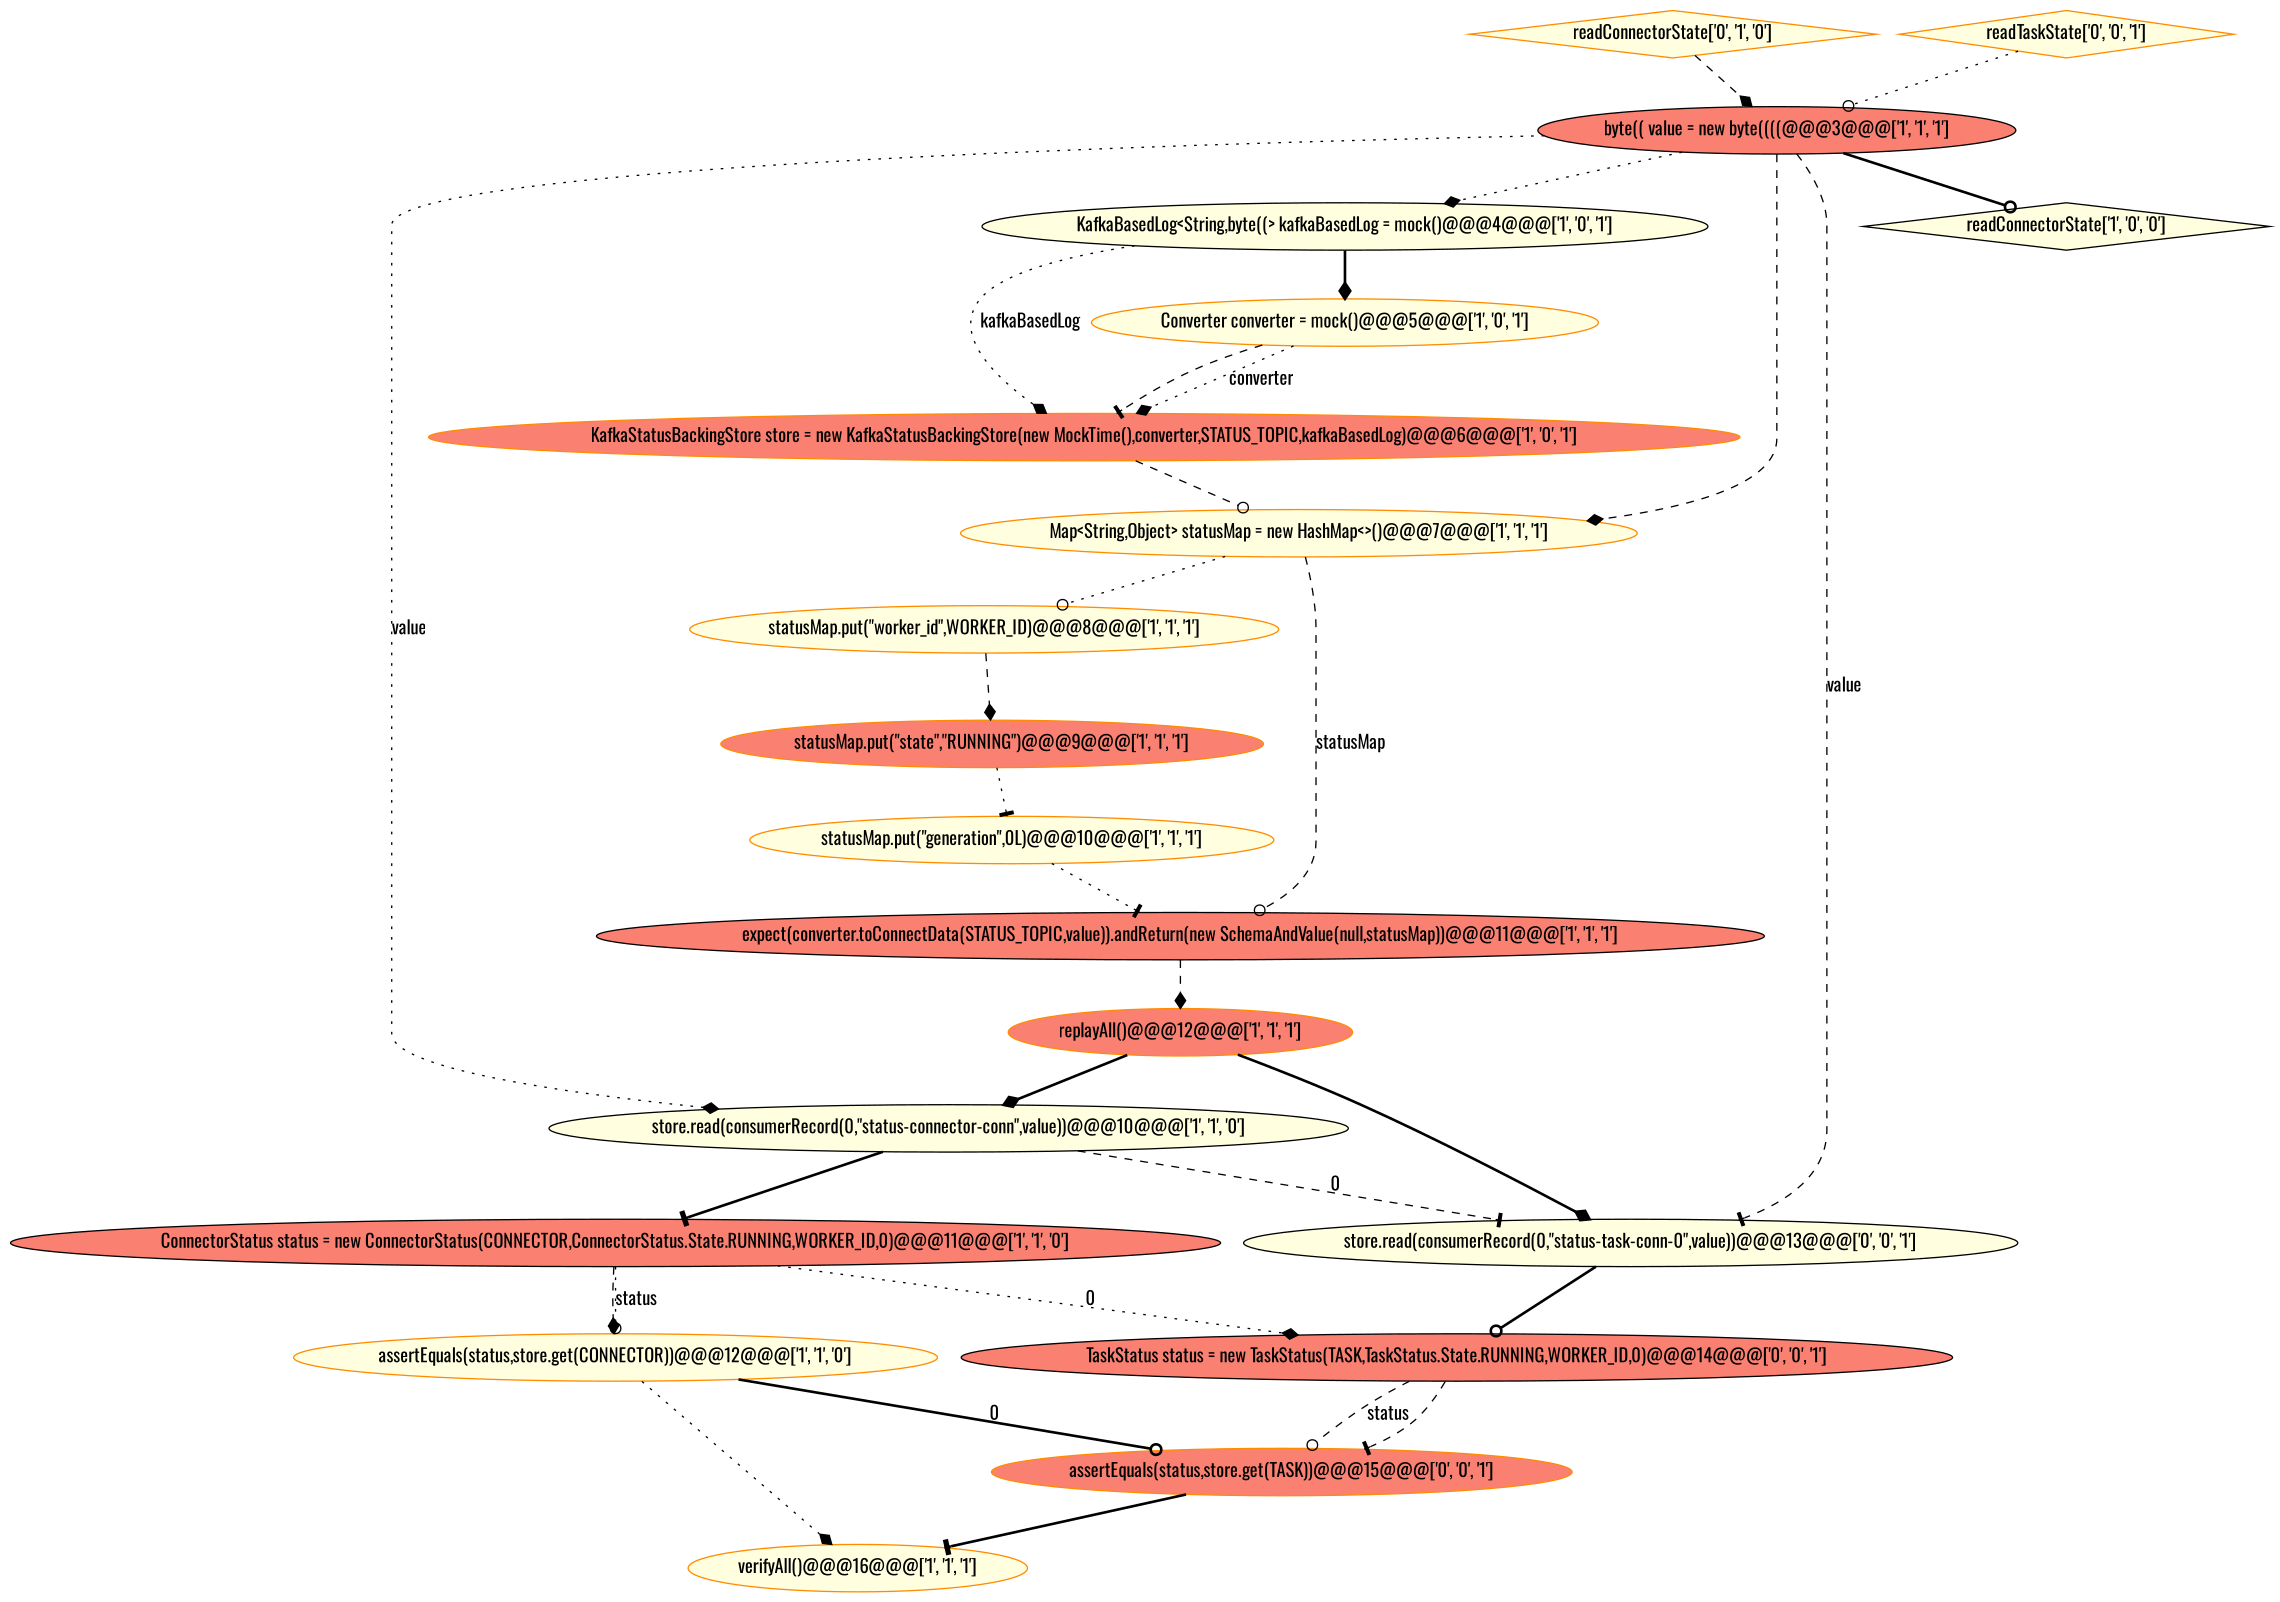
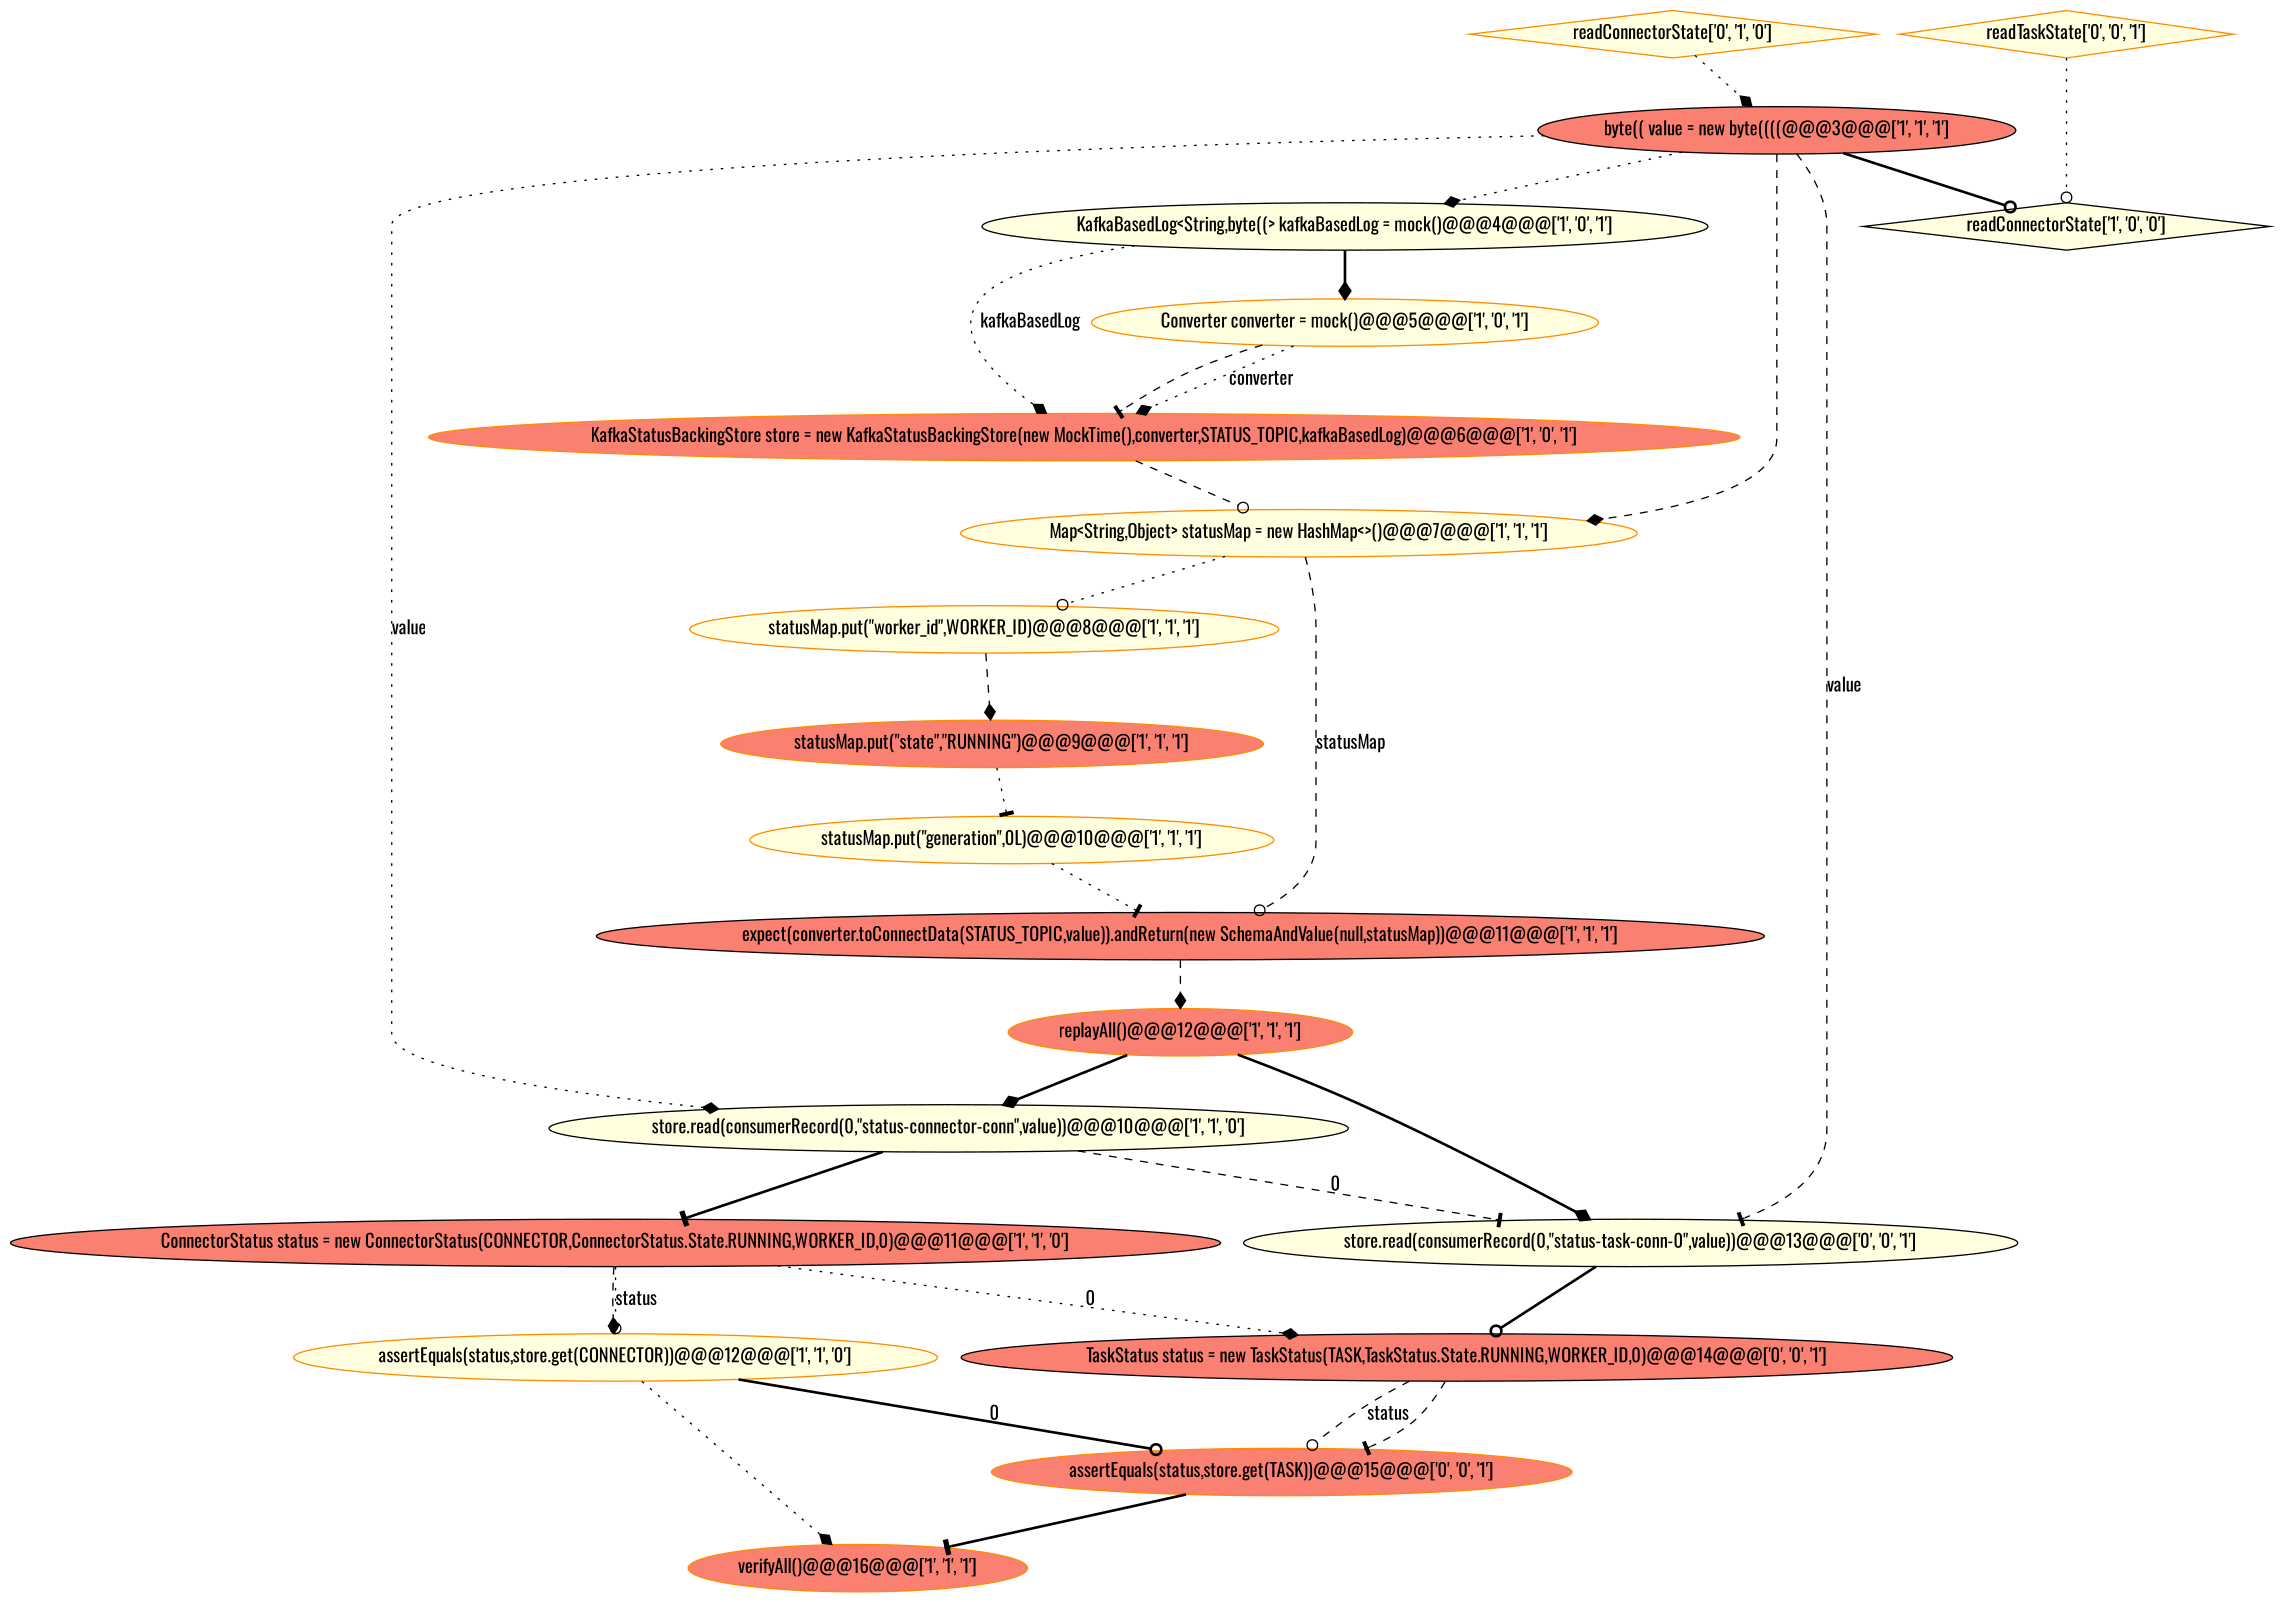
edge "readConnectorState['0', '1', '0']" -> "byte(( value = new byte((((@@@3@@@['1', '1', '1']": style dashed -> dotted
edge "readTaskState['0', '0', '1']" -> "byte(( value = new byte((((@@@3@@@['1', '1', '1']": now "readTaskState['0', '0', '1']" -> "readConnectorState['1', '0', '0']"
node "verifyAll()@@@16@@@['1', '1', '1']": fillcolor lightyellow -> salmon
